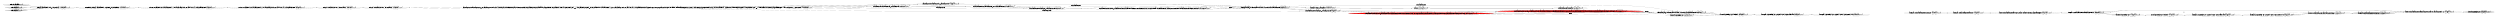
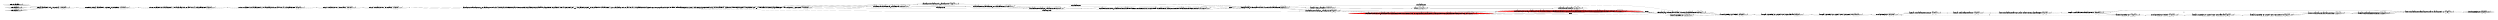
node "assertNull(responseRef.get().get(1))@@@48@@@['1', '1', '1']": added
